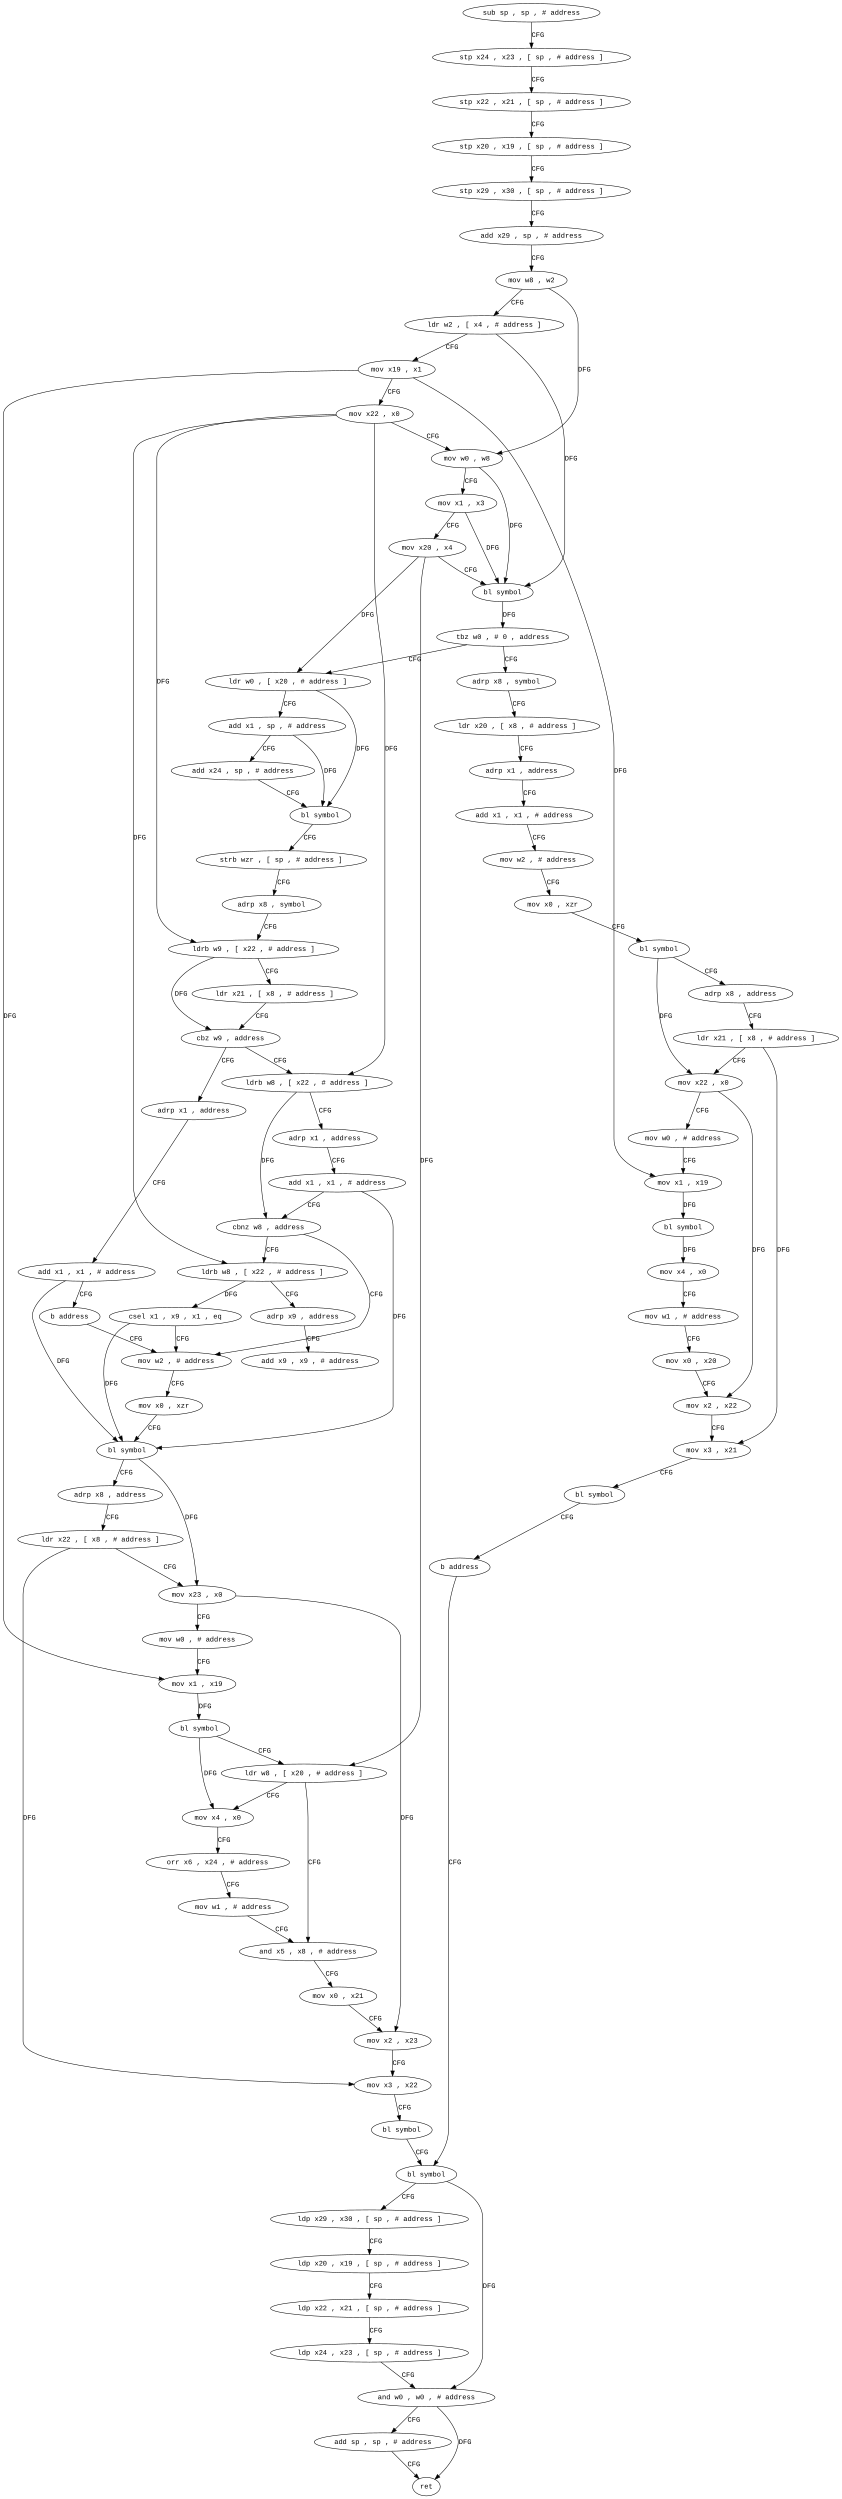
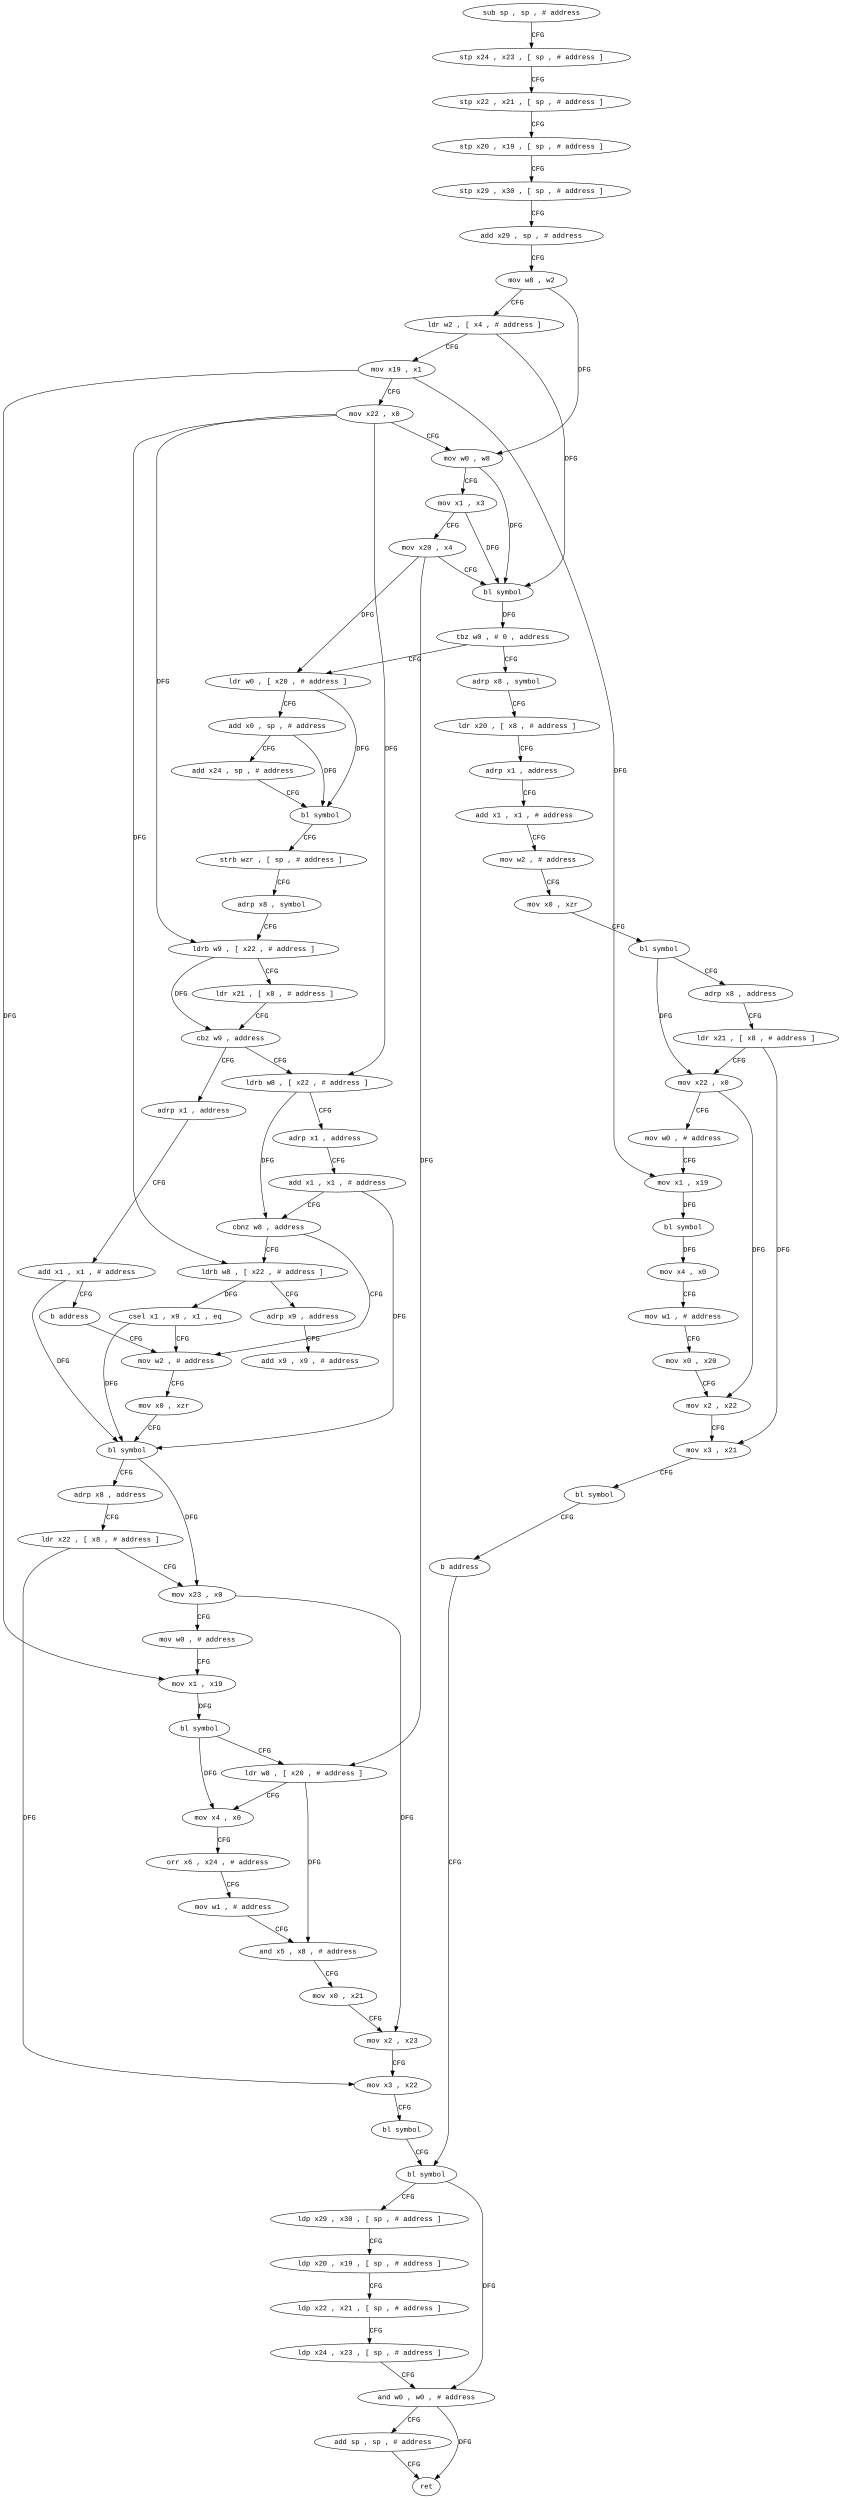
node "add x1 , sp , # address": label "add x1 , sp , # address" -> "add x0 , sp , # address"
edge "ldr w8 , [ x20 , # address ]" -> "and x5 , x8 , # address": label "CFG" -> "DFG"
